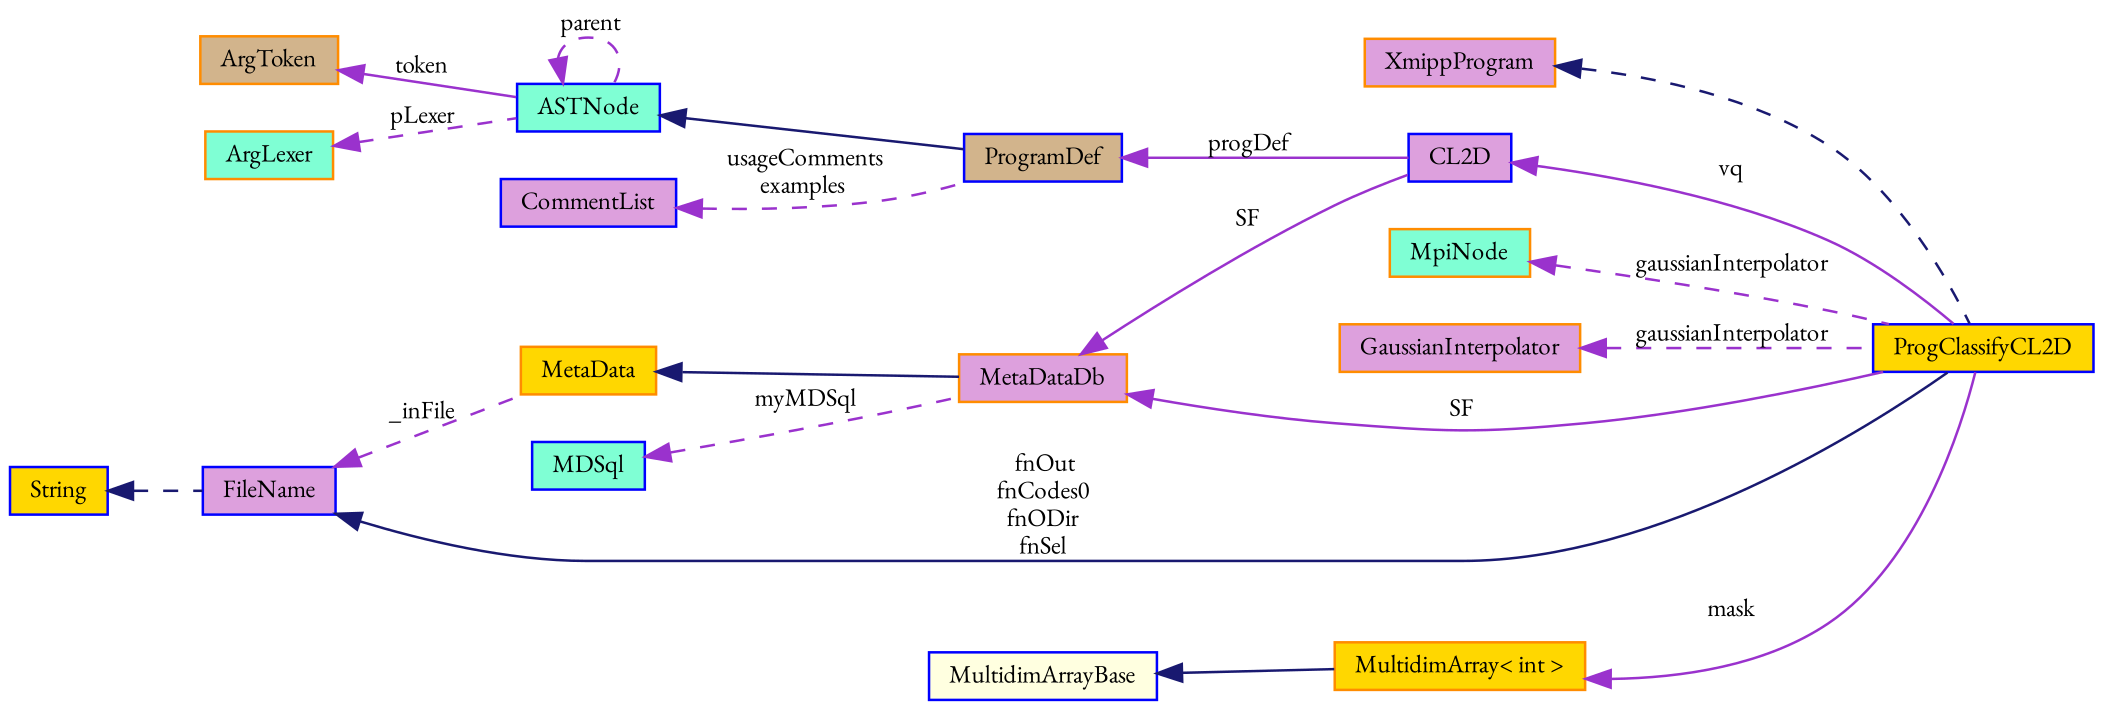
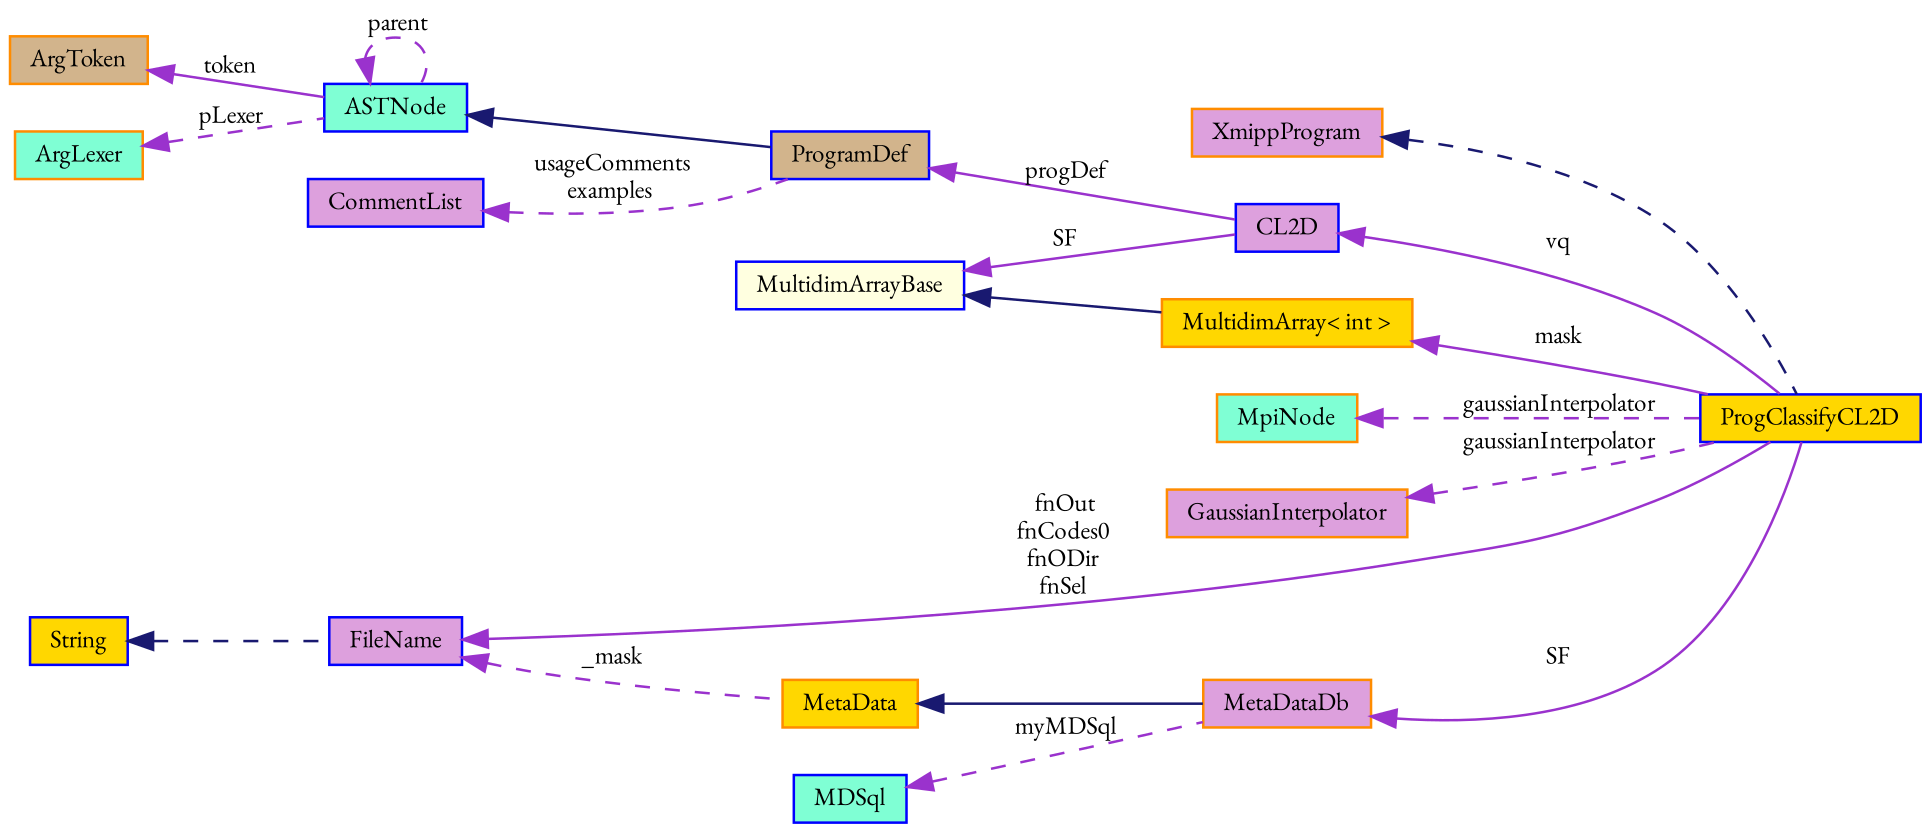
edge "CL2D" -> "MetaDataDb": now "CL2D" -> "MultidimArrayBase"
edge "MetaData" -> "FileName": label " _inFile" -> " _mask"
edge "ProgClassifyCL2D" -> "FileName": color midnightblue -> darkorchid3
